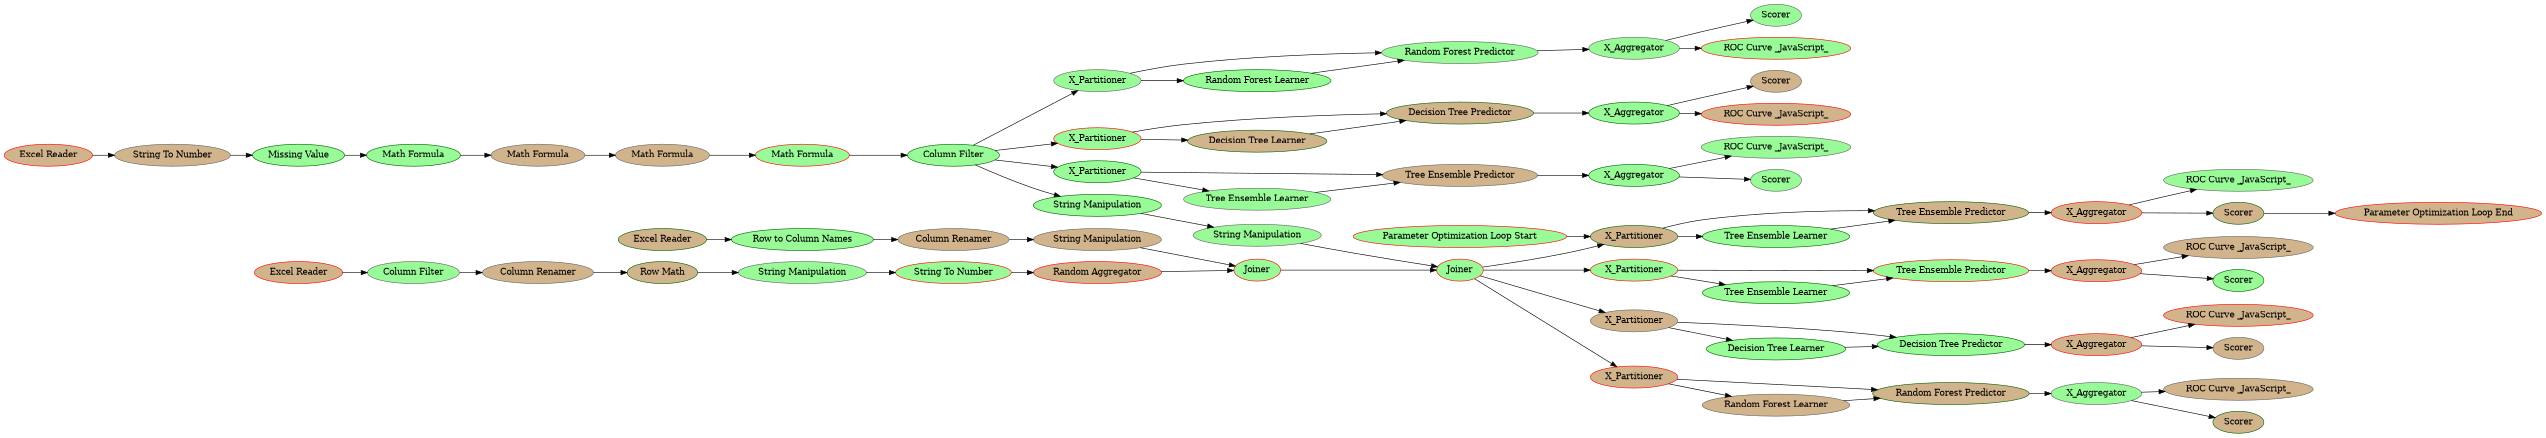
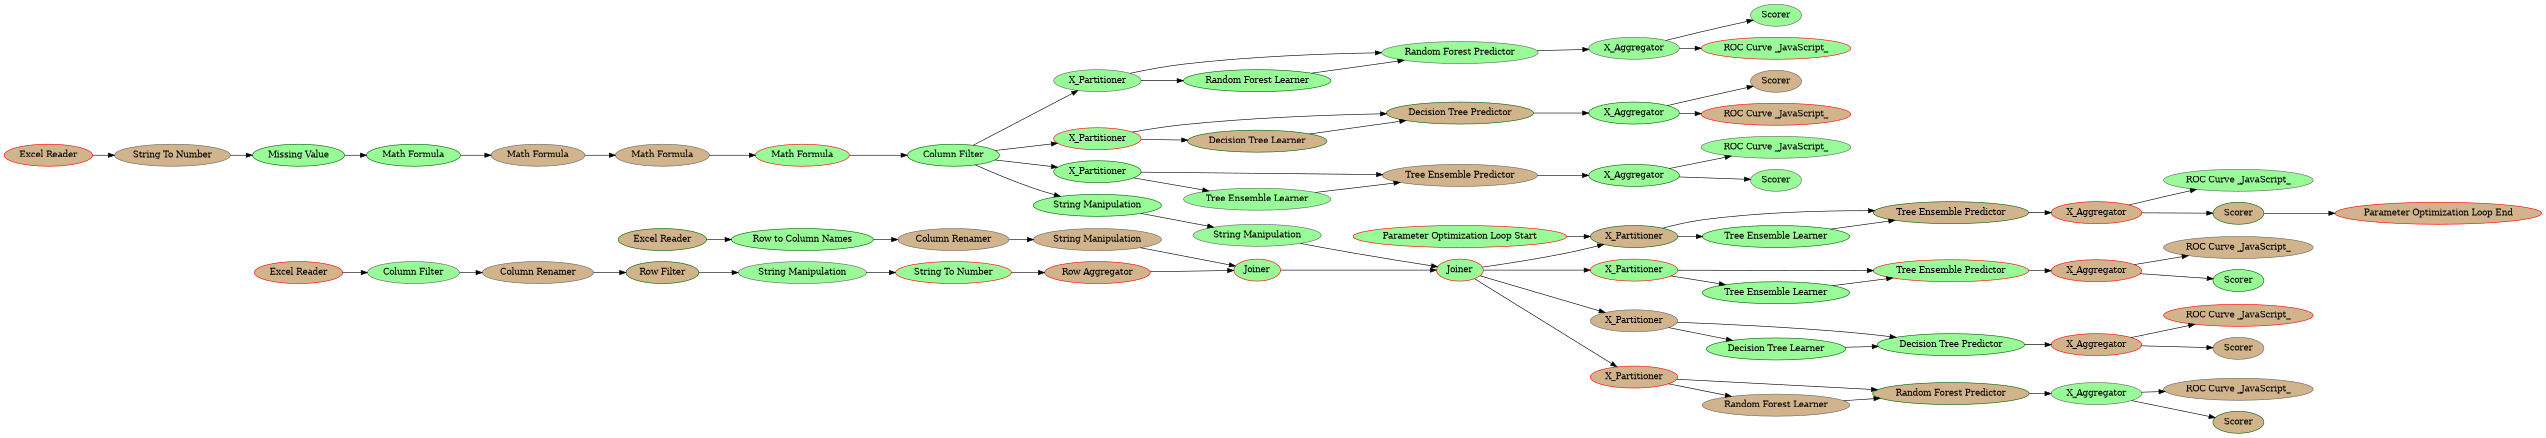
node "Row Math": label "Row Math" -> "Row Filter"
node "Random Aggregator": label "Random Aggregator" -> "Row Aggregator"
